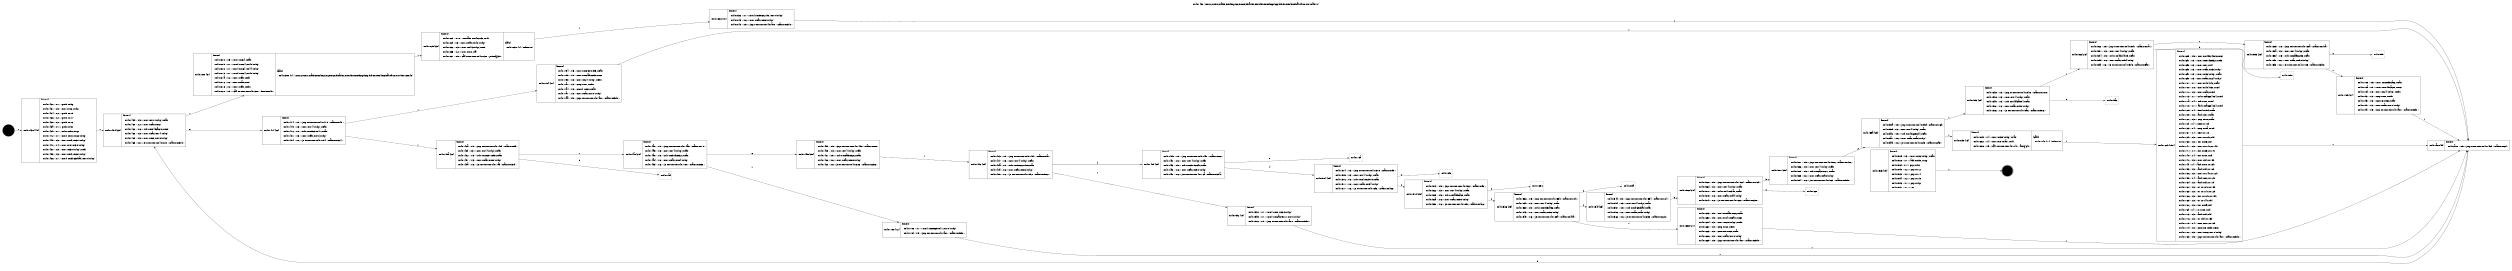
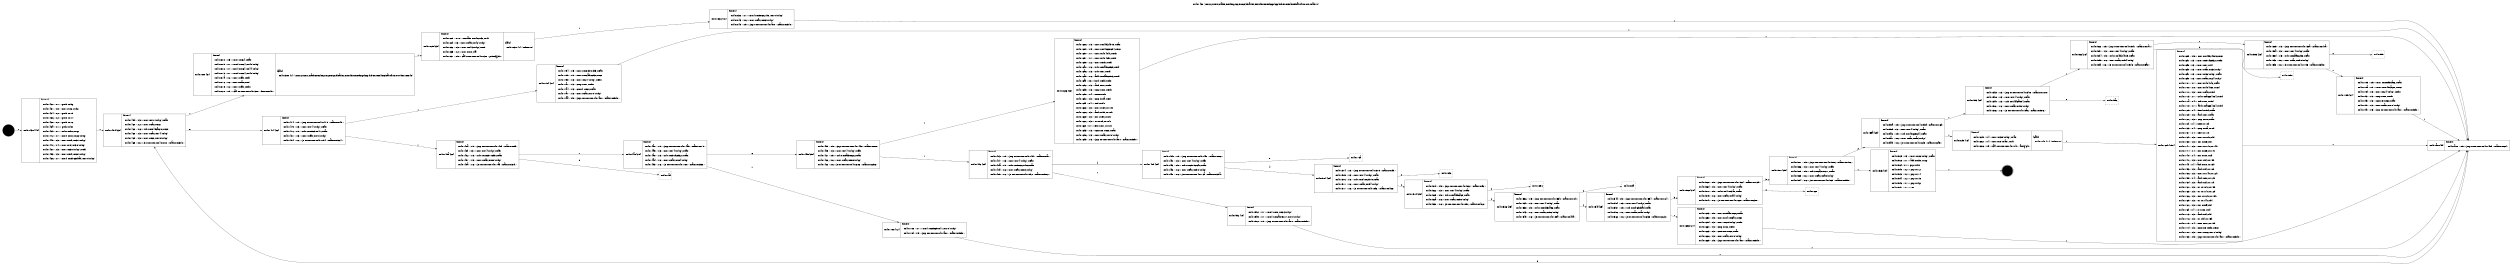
node "0x401686 [88]": added
edge "0x401581 [25]" -> "0x4019c5 [19]": added, label "1"
edge "0x401536 [25]" -> "0x401653 [27]": now "0x40154f [25]" -> "0x401653 [27]"
